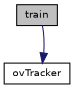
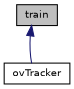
edge "train" -> "ovTracker": reversed
